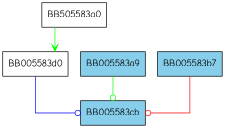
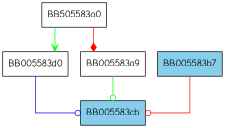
edge "BB505583a0" -> "BB005583a9": added
node "BB005583a9": fillcolor skyblue -> white
